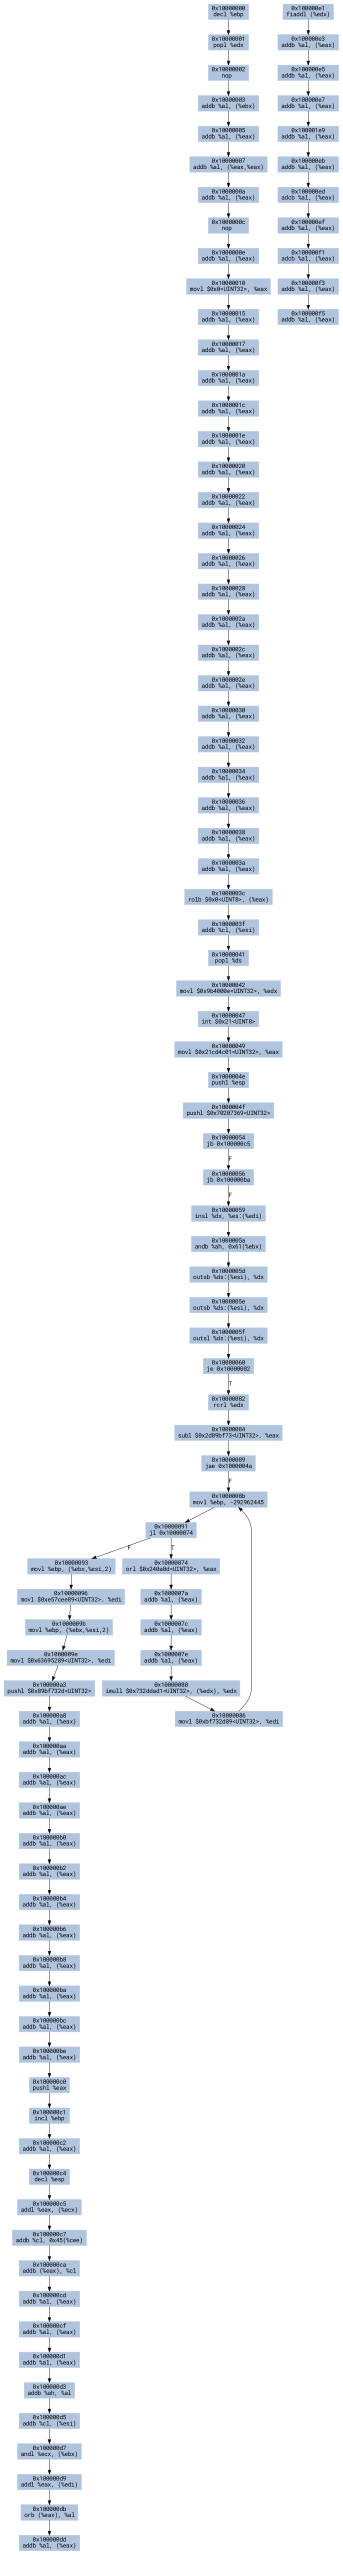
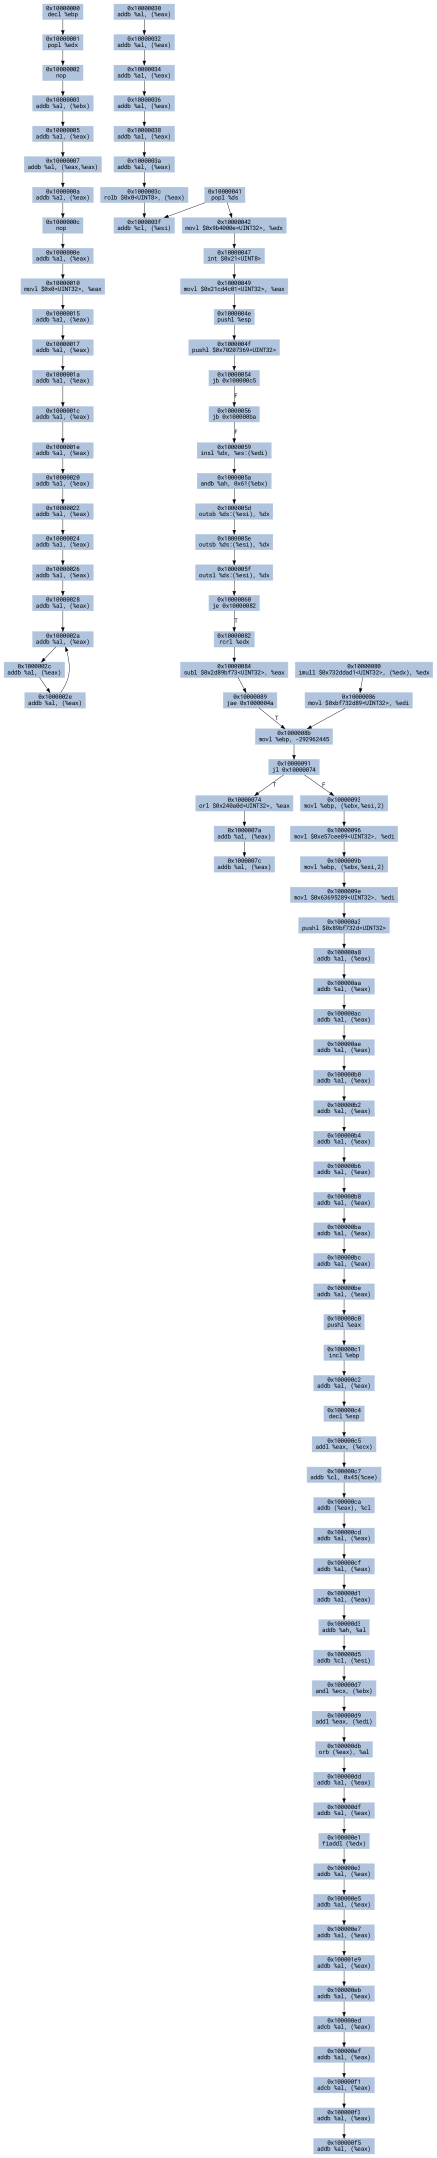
edge "0x1000002e addb %al, (%eax)" -> "0x10000030 addb %al, (%eax)": now "0x1000002e addb %al, (%eax)" -> "0x1000002a addb %al, (%eax)"
edge "0x1000003f addb %cl, (%esi)" -> "0x10000041 popl %ds": reversed
edge "0x10000089 jae 0x1000004a" -> "0x1000008b movl %ebp, -292962445": label "F" -> "T"
node "0x1000007e addb %al, (%eax)": removed
node "0x100000df addb %al, (%eax)": added
